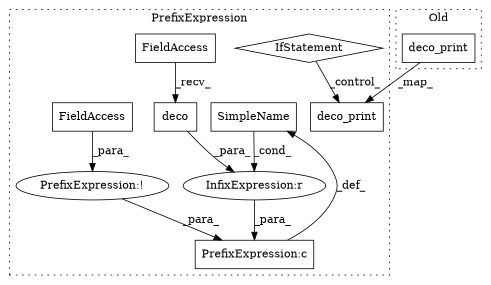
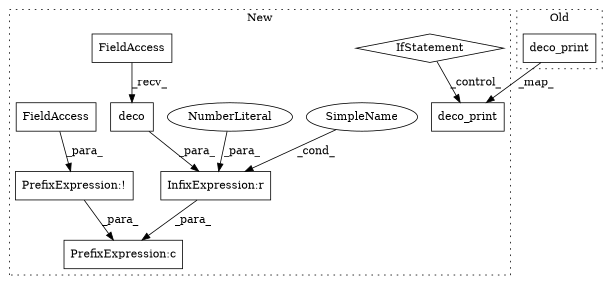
cluster "PrefixExpression": label "PrefixExpression" -> "New"
node "NumberLiteral": added
node "SimpleName": shape box -> ellipse
node "PrefixExpression:!": shape ellipse -> box
node "InfixExpression:r": shape ellipse -> box
edge "PrefixExpression:c" -> "SimpleName": removed, label "_def_"
